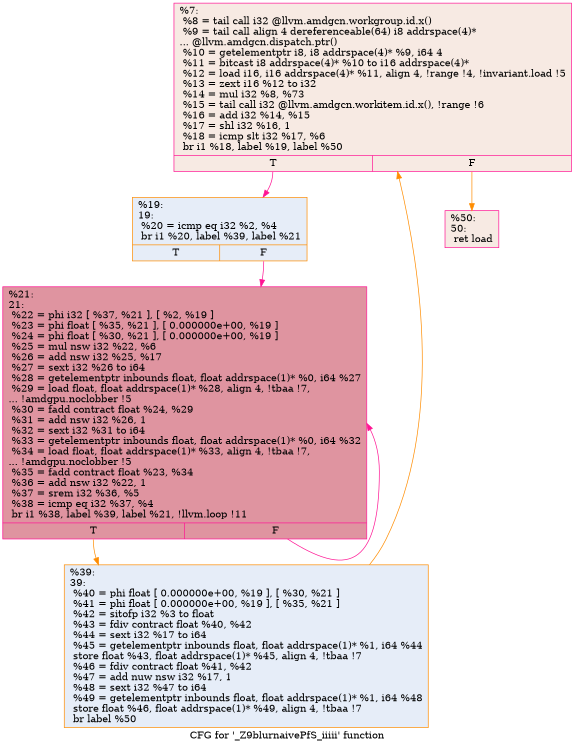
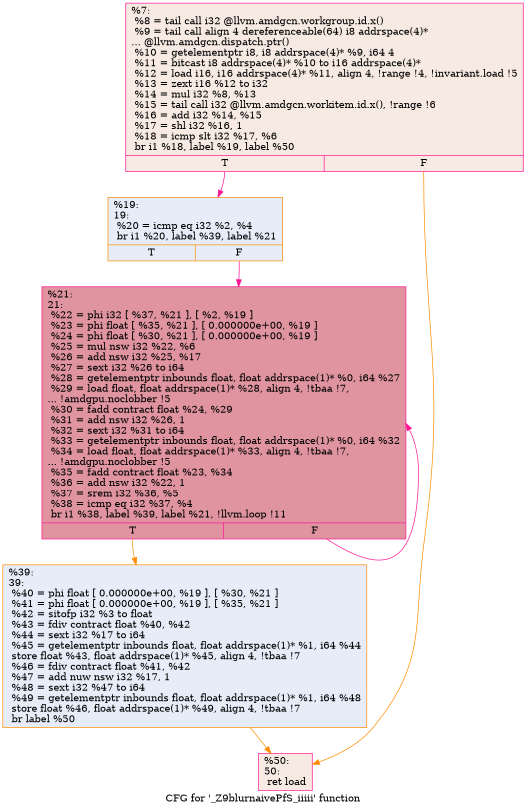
node "%7:": text "%14 = mul i32 %8, %73" -> "%14 = mul i32 %8, %13"
edge "%39:" -> "%7:": now "%39:" -> "%50:"
